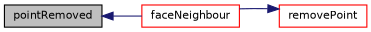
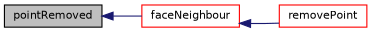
edge "faceNeighbour" -> "removePoint": reversed
